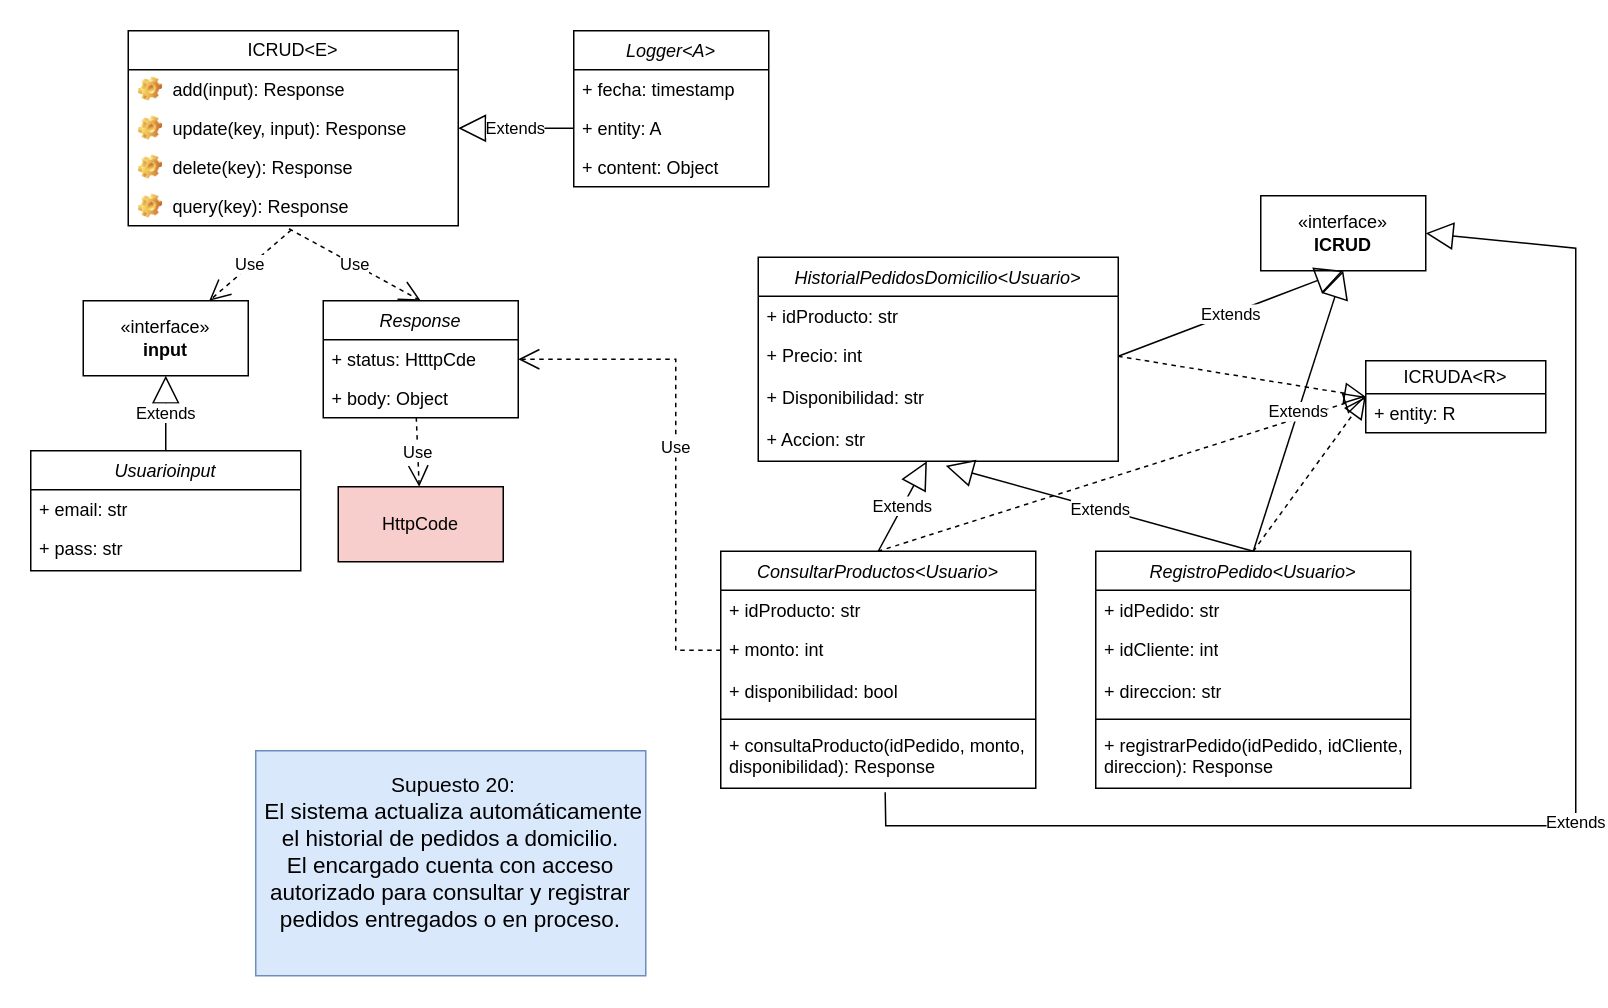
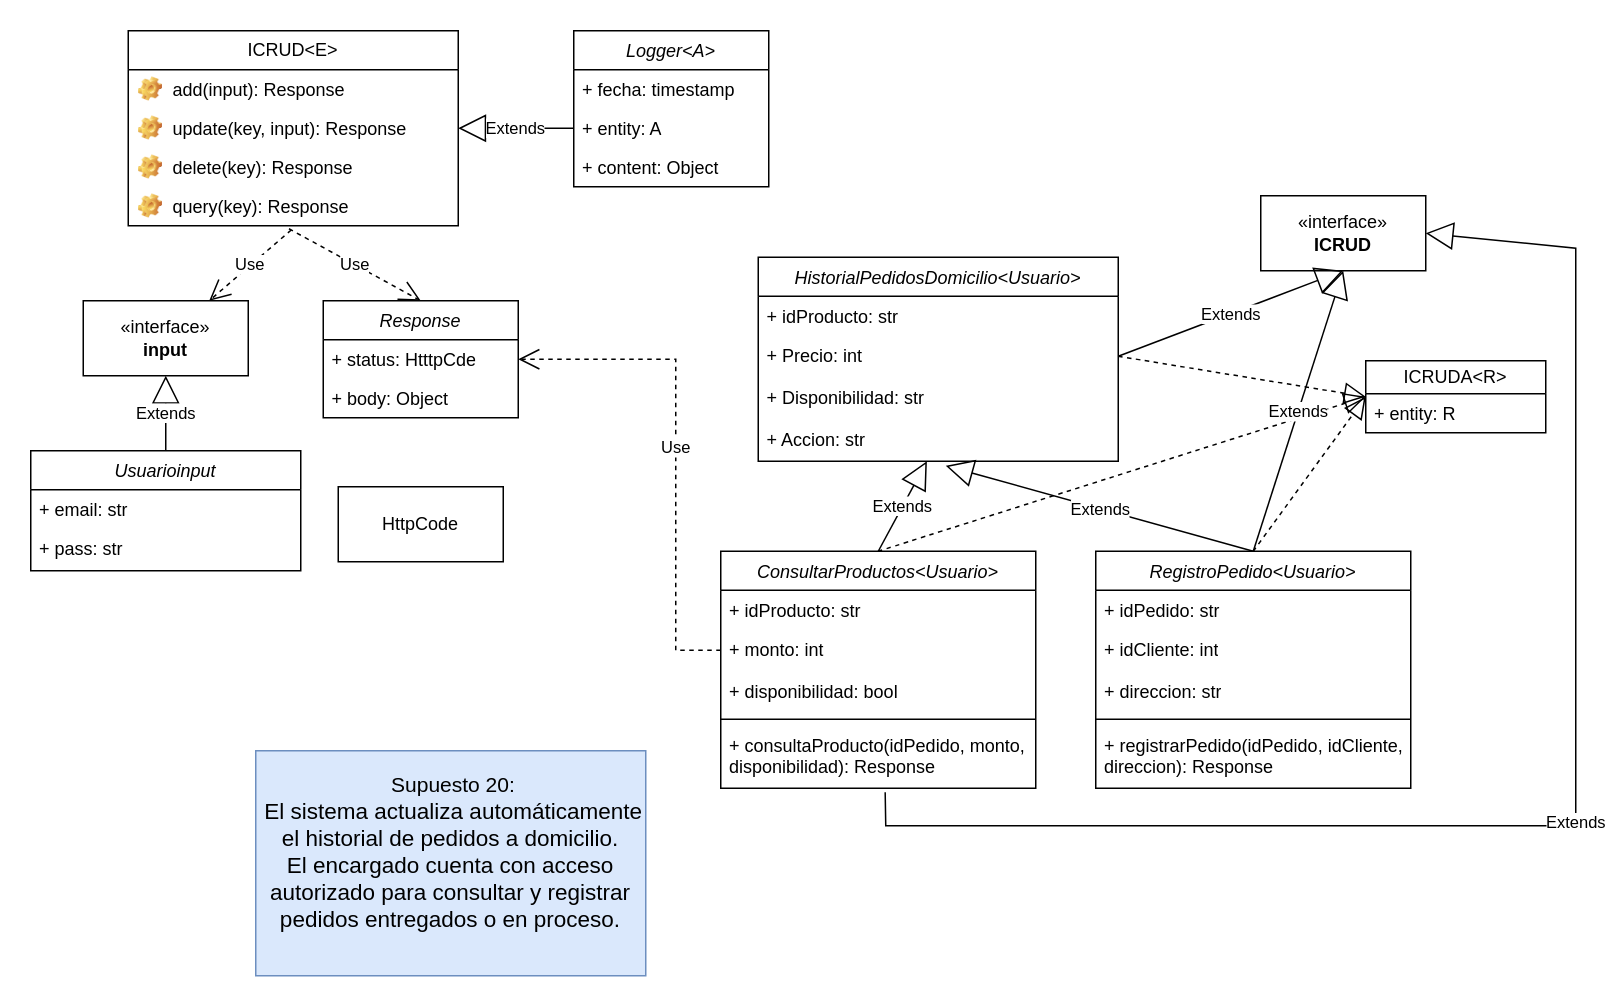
edge "+ body: Object" -> "HttpCode": removed, label "Use"
node "HttpCode": fillcolor #f8cecc -> #ffffff
